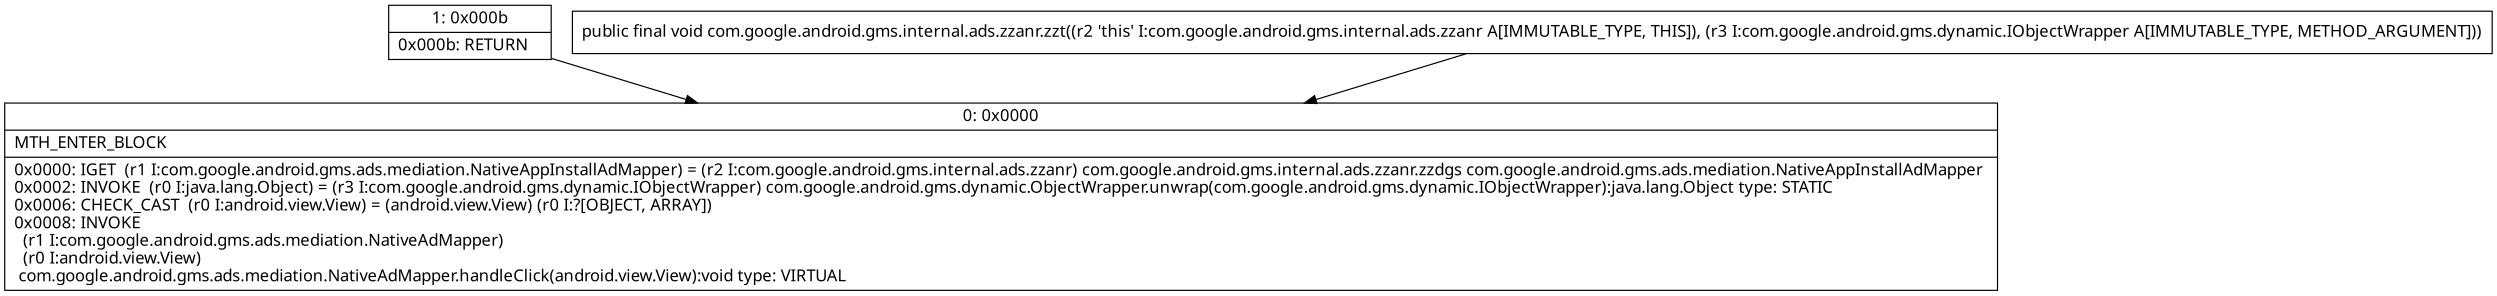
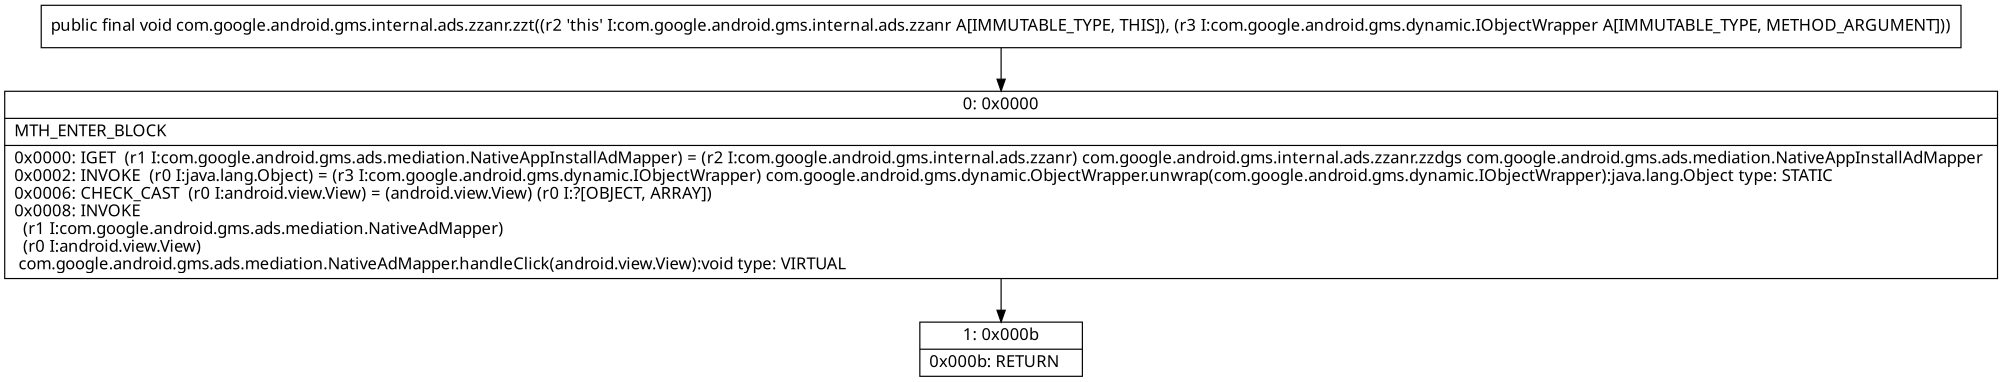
edge "1: 0x000b" -> "0: 0x0000": reversed
